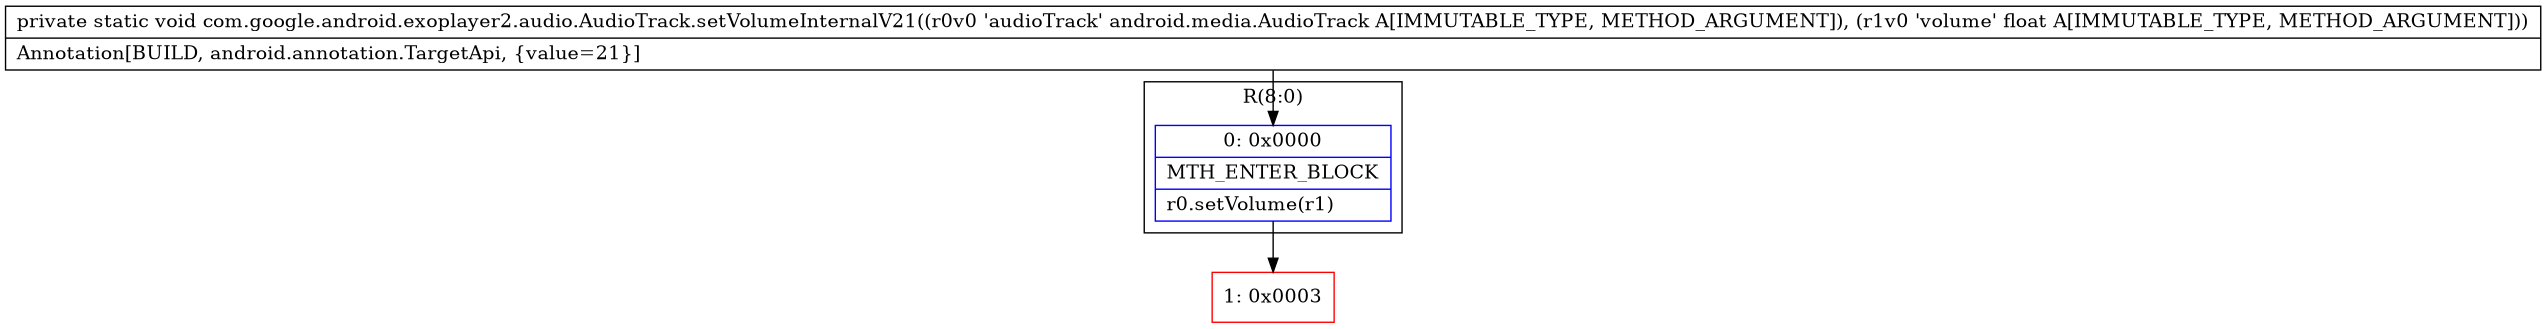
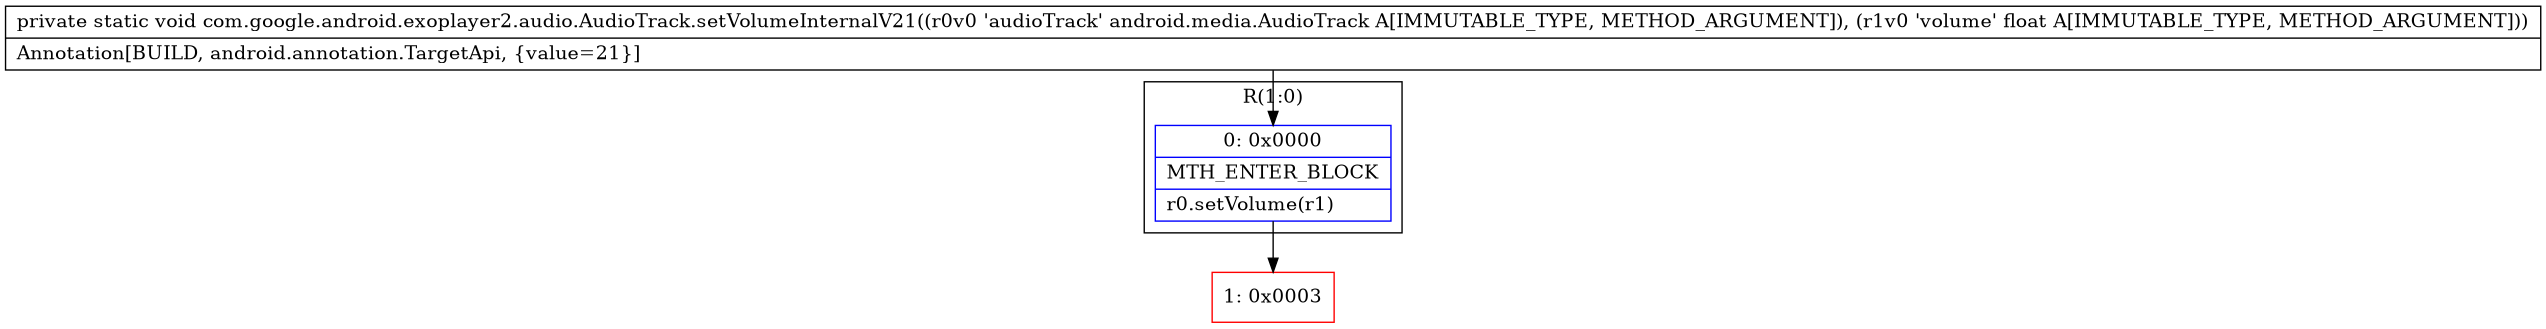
cluster "R(8:0)": label "R(8:0)" -> "R(1:0)"
